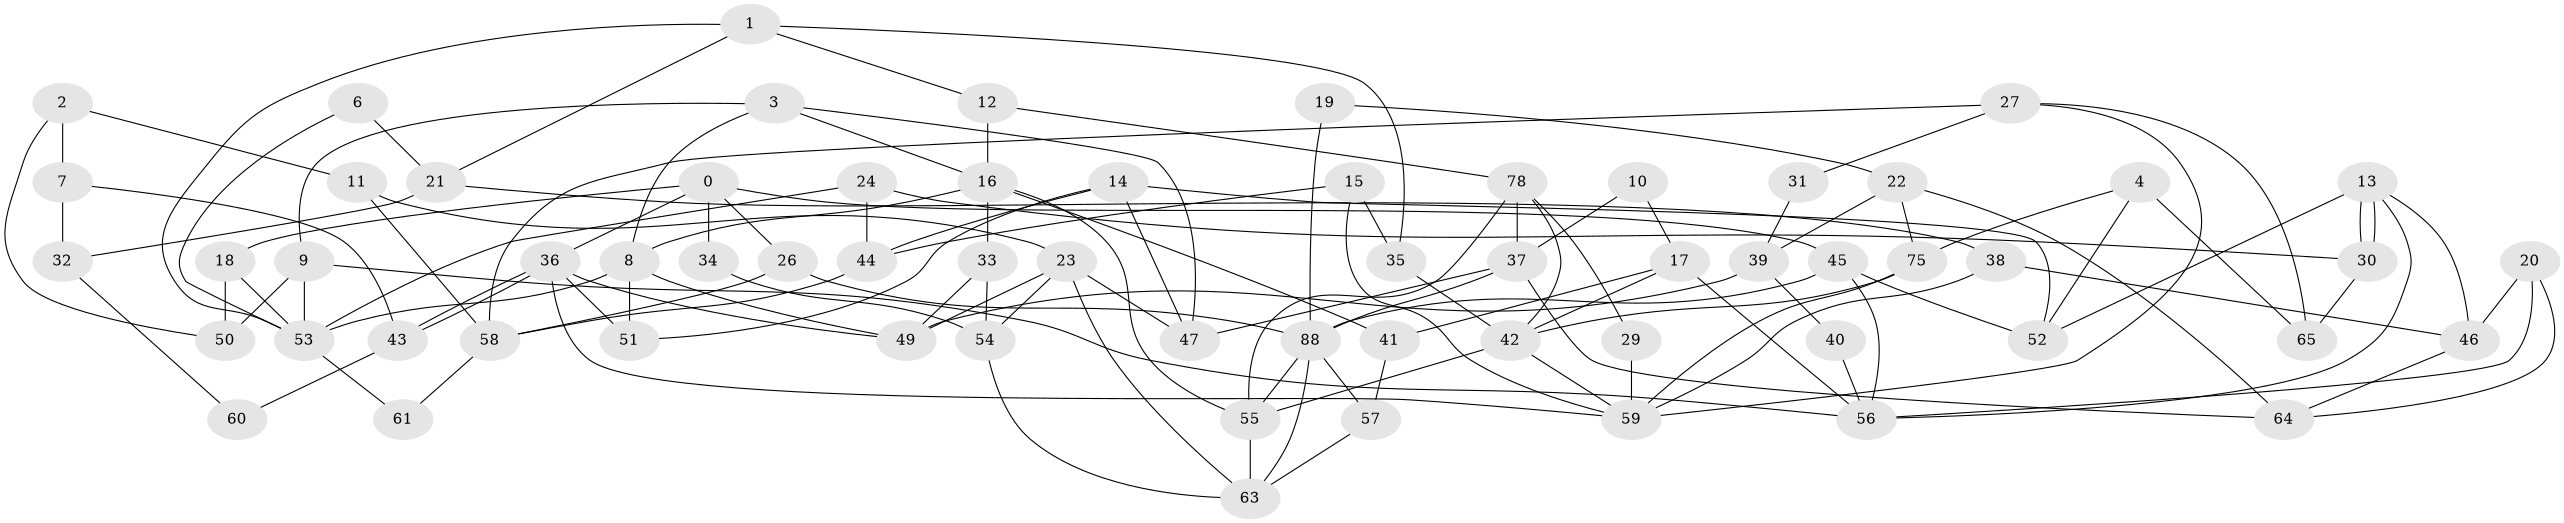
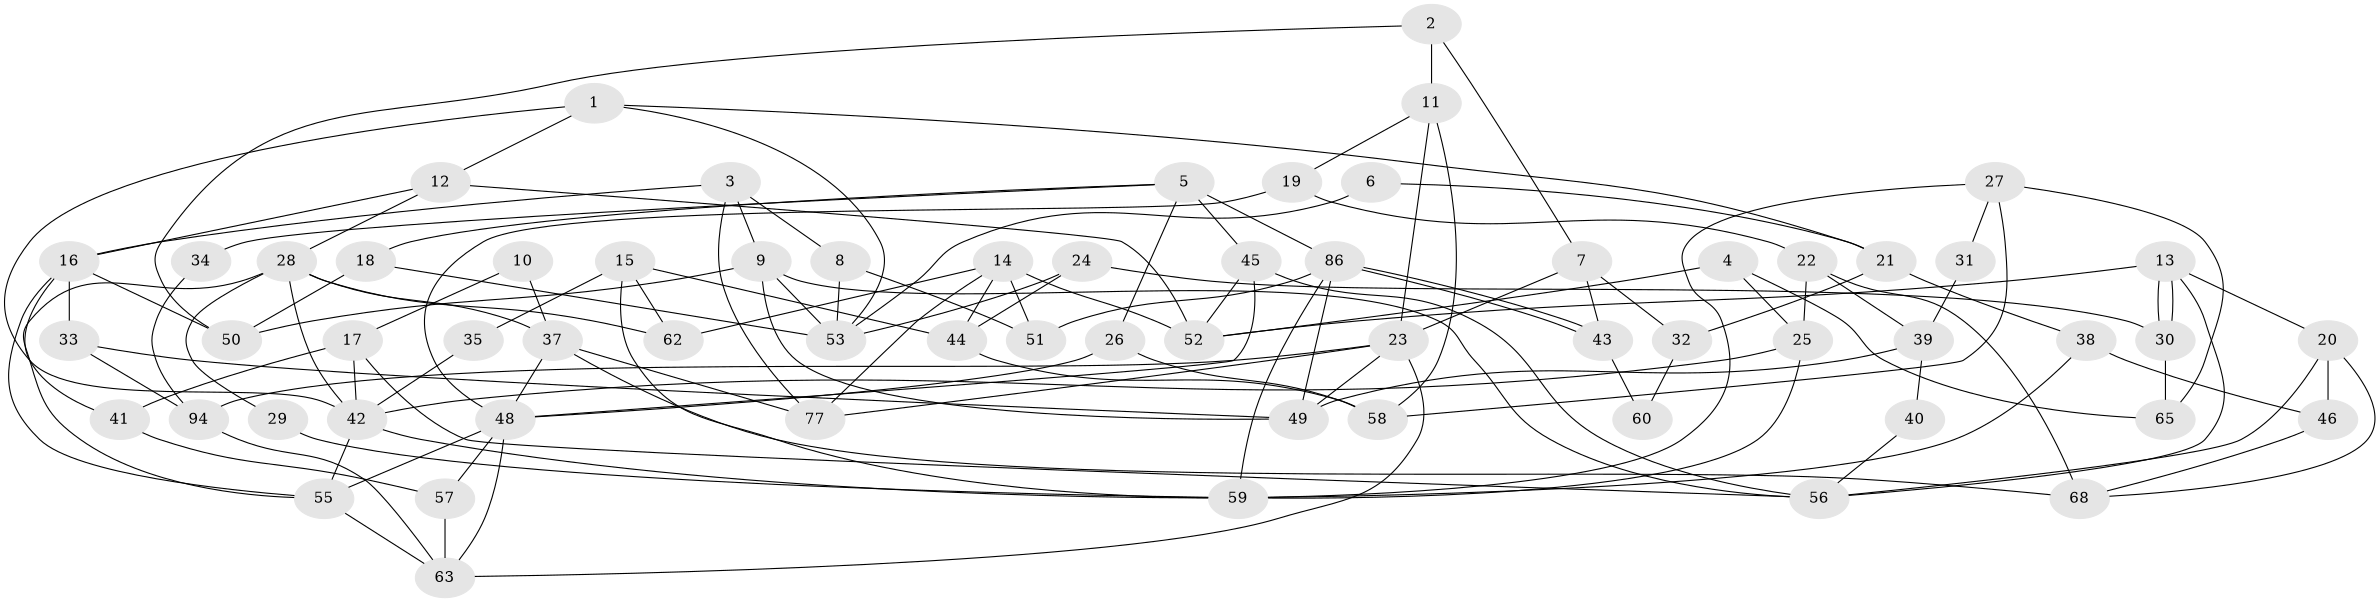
edge "1" -- "35": now "1" -- "42"
edge "11" -- "19": added
node "0": label "0" -> "5"
node "78": label "78" -> "28"
edge "16" -- "8": now "16" -- "50"
edge "12" -- "52": added
edge "13" -- "46": now "13" -- "20"
node "36": label "36" -> "86"
node "75": label "75" -> "25"
edge "7" -- "23": added
edge "8" -- "49": now "9" -- "49"
node "62": added
node "54": label "54" -> "94"
node "47": label "47" -> "77"
node "88": label "88" -> "48"
node "61": removed
node "64": label "64" -> "68"
